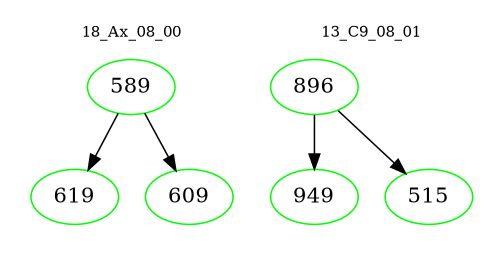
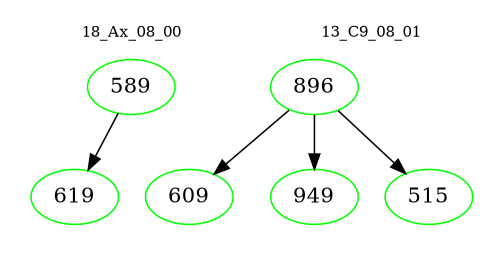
edge "589" -> "609": now "896" -> "609"
